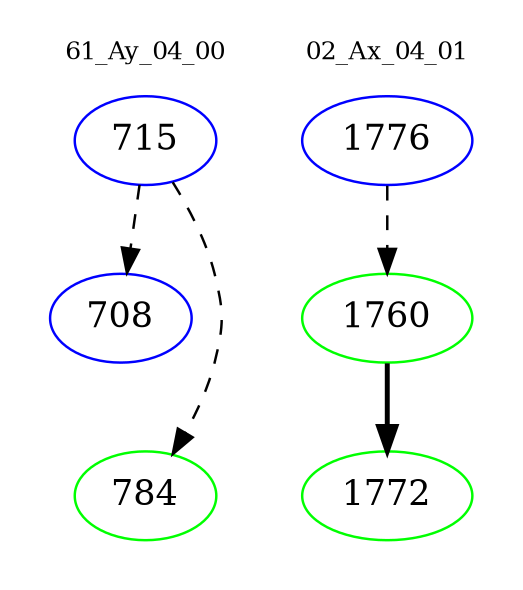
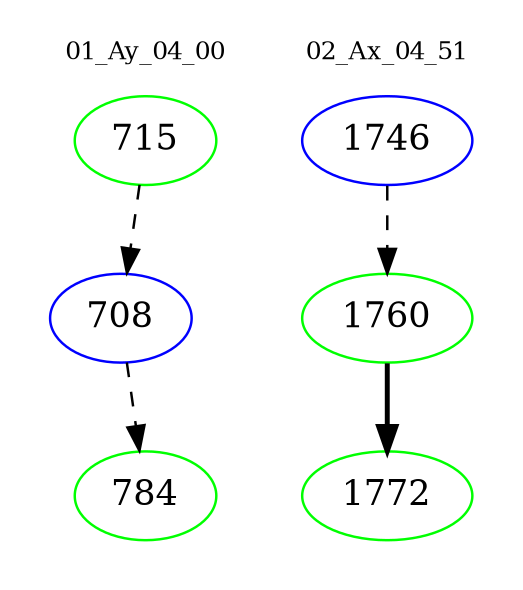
cluster "61_Ay_04_00": label "61_Ay_04_00" -> "01_Ay_04_00"
cluster "02_Ax_04_01": label "02_Ax_04_01" -> "02_Ax_04_51"
node "715": color blue -> green
node "1776": label "1776" -> "1746"
edge "715" -> "784": now "708" -> "784"
